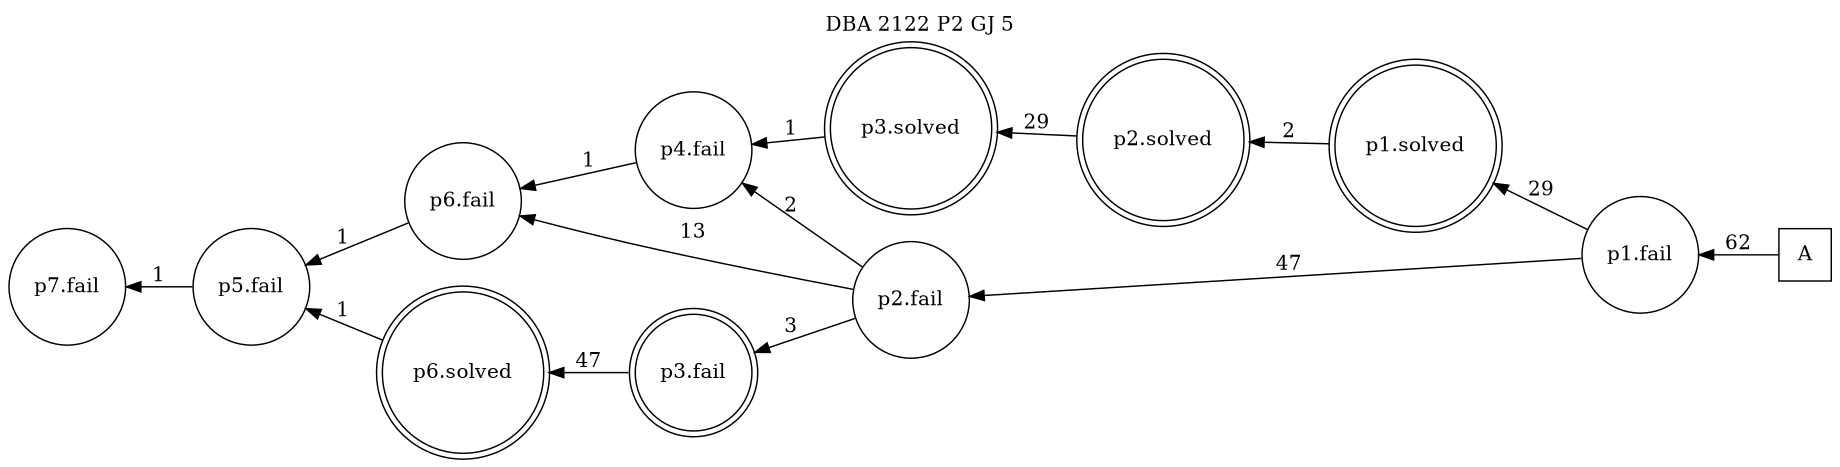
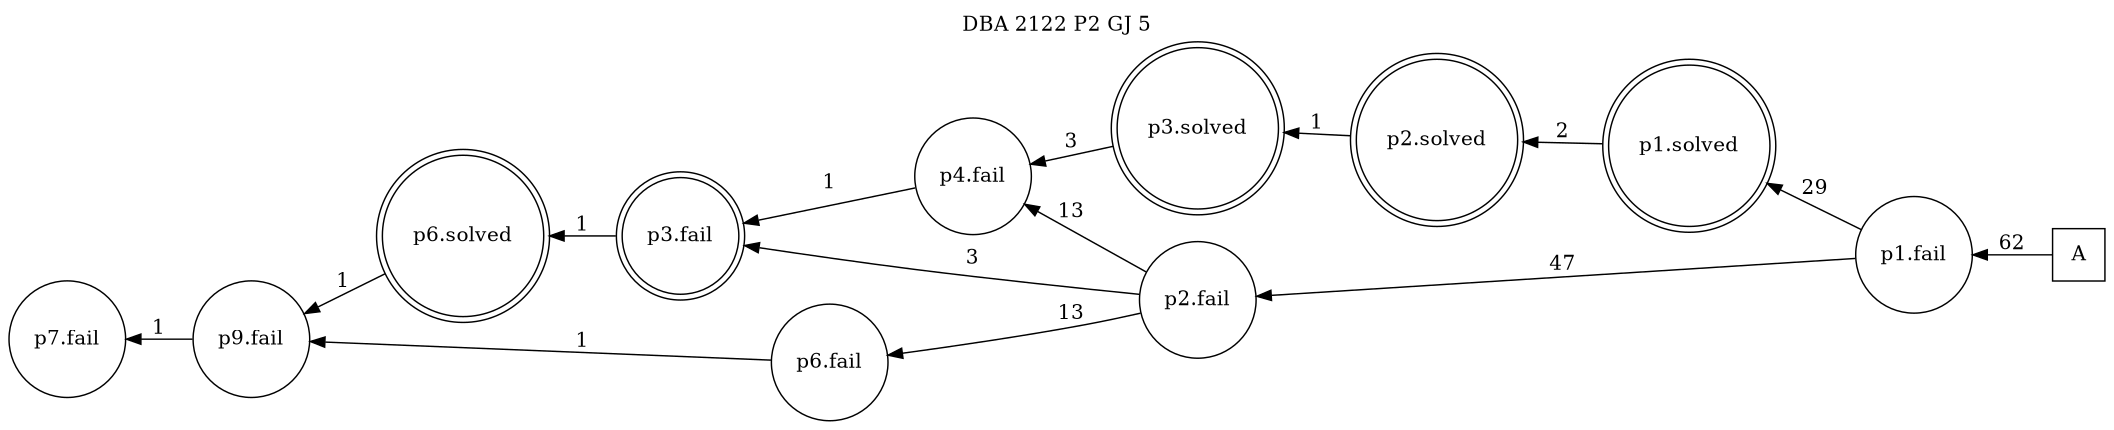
edge "p2.solved" -> "p3.solved": label "29" -> "1"
edge "p3.solved" -> "p4.fail": label "1" -> "3"
edge "p4.fail" -> "p6.fail": now "p4.fail" -> "p3.fail"
edge "p2.fail" -> "p4.fail": label "2" -> "13"
node "p5.fail": label "p5.fail" -> "p9.fail"
edge "p3.fail" -> "p6.solved": label "47" -> "1"
